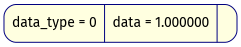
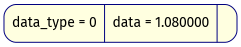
node "data_type = 0": text "data = 1.000000" -> "data = 1.080000"
